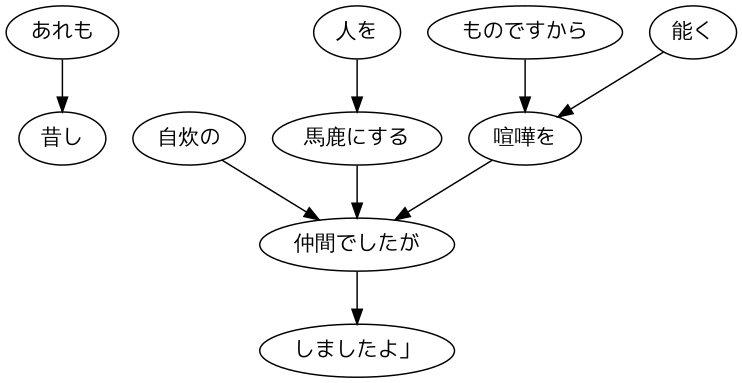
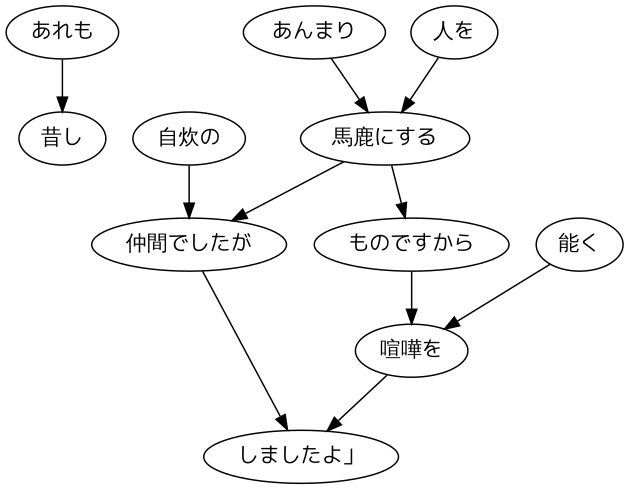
node "あんまり": added
edge "馬鹿にする" -> "ものですから": added
edge "喧嘩を" -> "仲間でしたが": now "喧嘩を" -> "しましたよ」"
